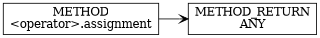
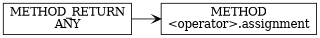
edge "METHOD" -> "METHOD_RETURN": reversed
